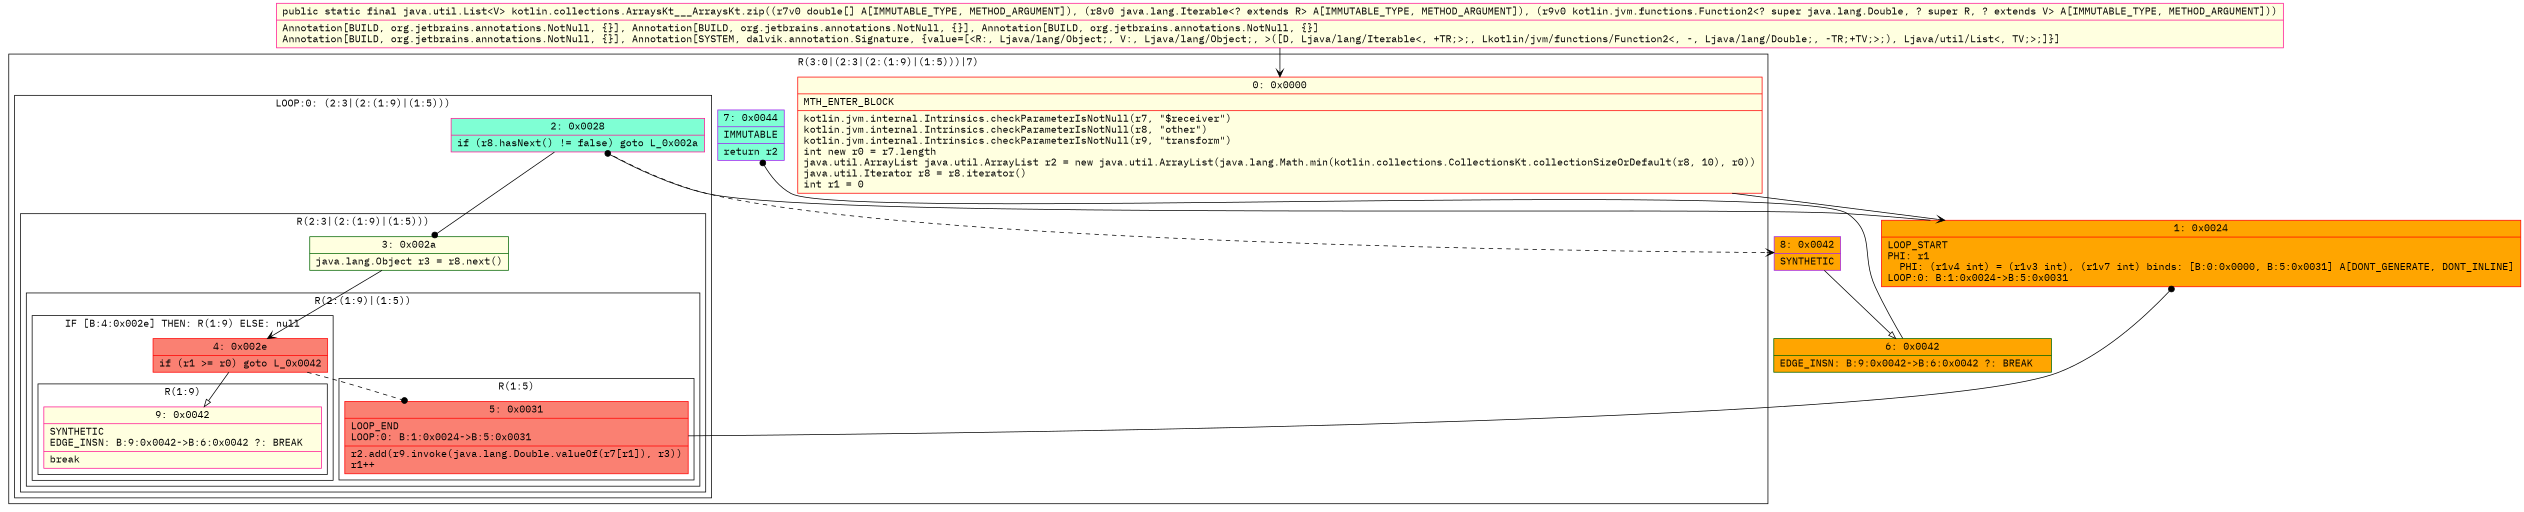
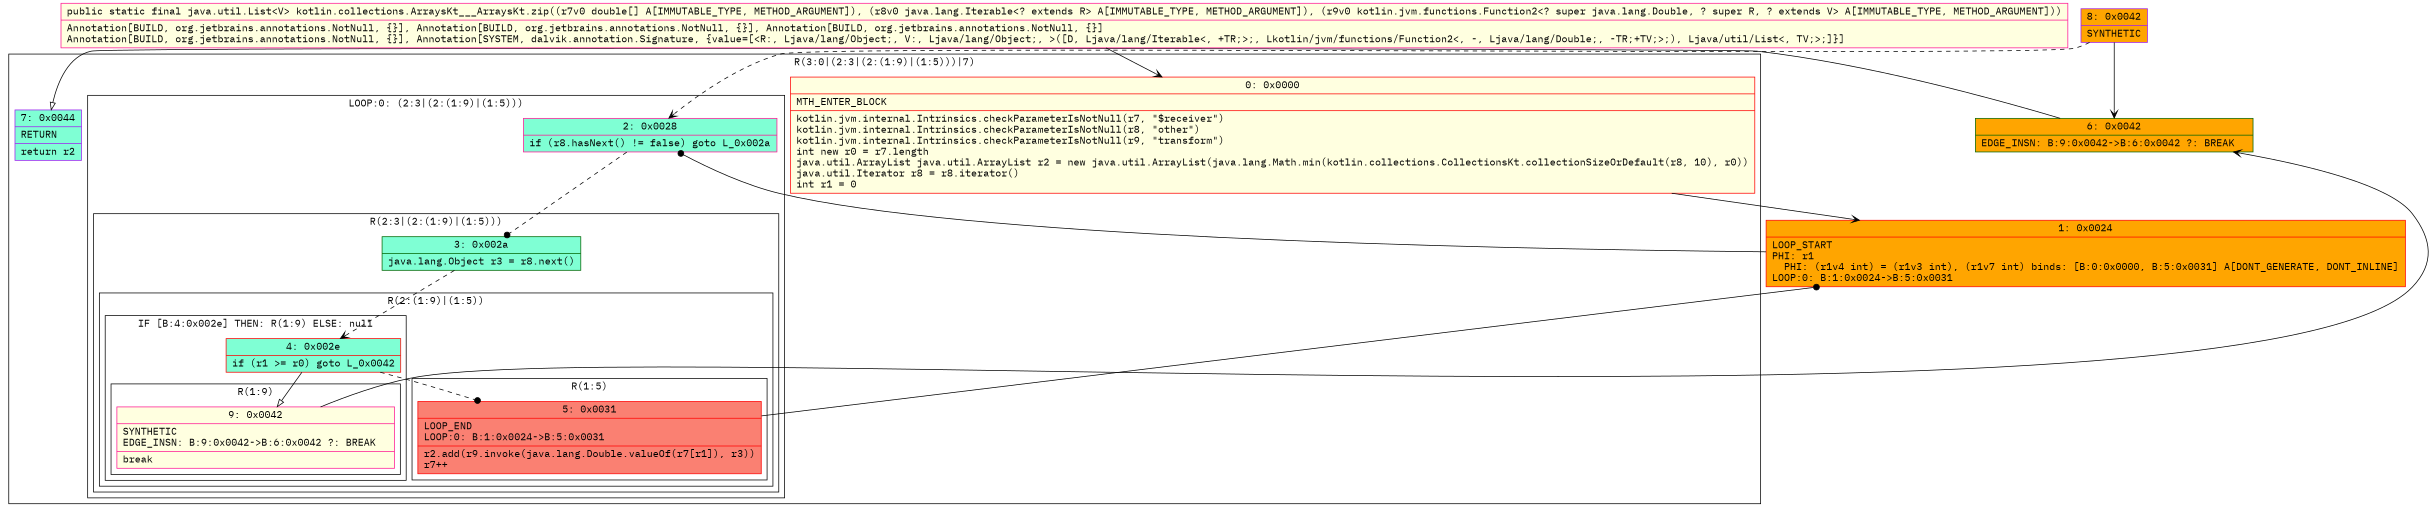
node "7: 0x0044": text "IMMUTABLE" -> "RETURN"
edge "2: 0x0028" -> "3: 0x002a": style solid -> dashed
edge "6: 0x0042" -> "7: 0x0044": arrowhead dot -> onormal
edge "2: 0x0028" -> "8: 0x0042": reversed
node "3: 0x002a": fillcolor lightyellow -> aquamarine
edge "8: 0x0042" -> "6: 0x0042": arrowhead onormal -> vee
edge "3: 0x002a" -> "4: 0x002e": style solid -> dashed
node "4: 0x002e": fillcolor salmon -> aquamarine
edge "9: 0x0042" -> "6: 0x0042": added
node "5: 0x0031": text "r1++" -> "r7++"
